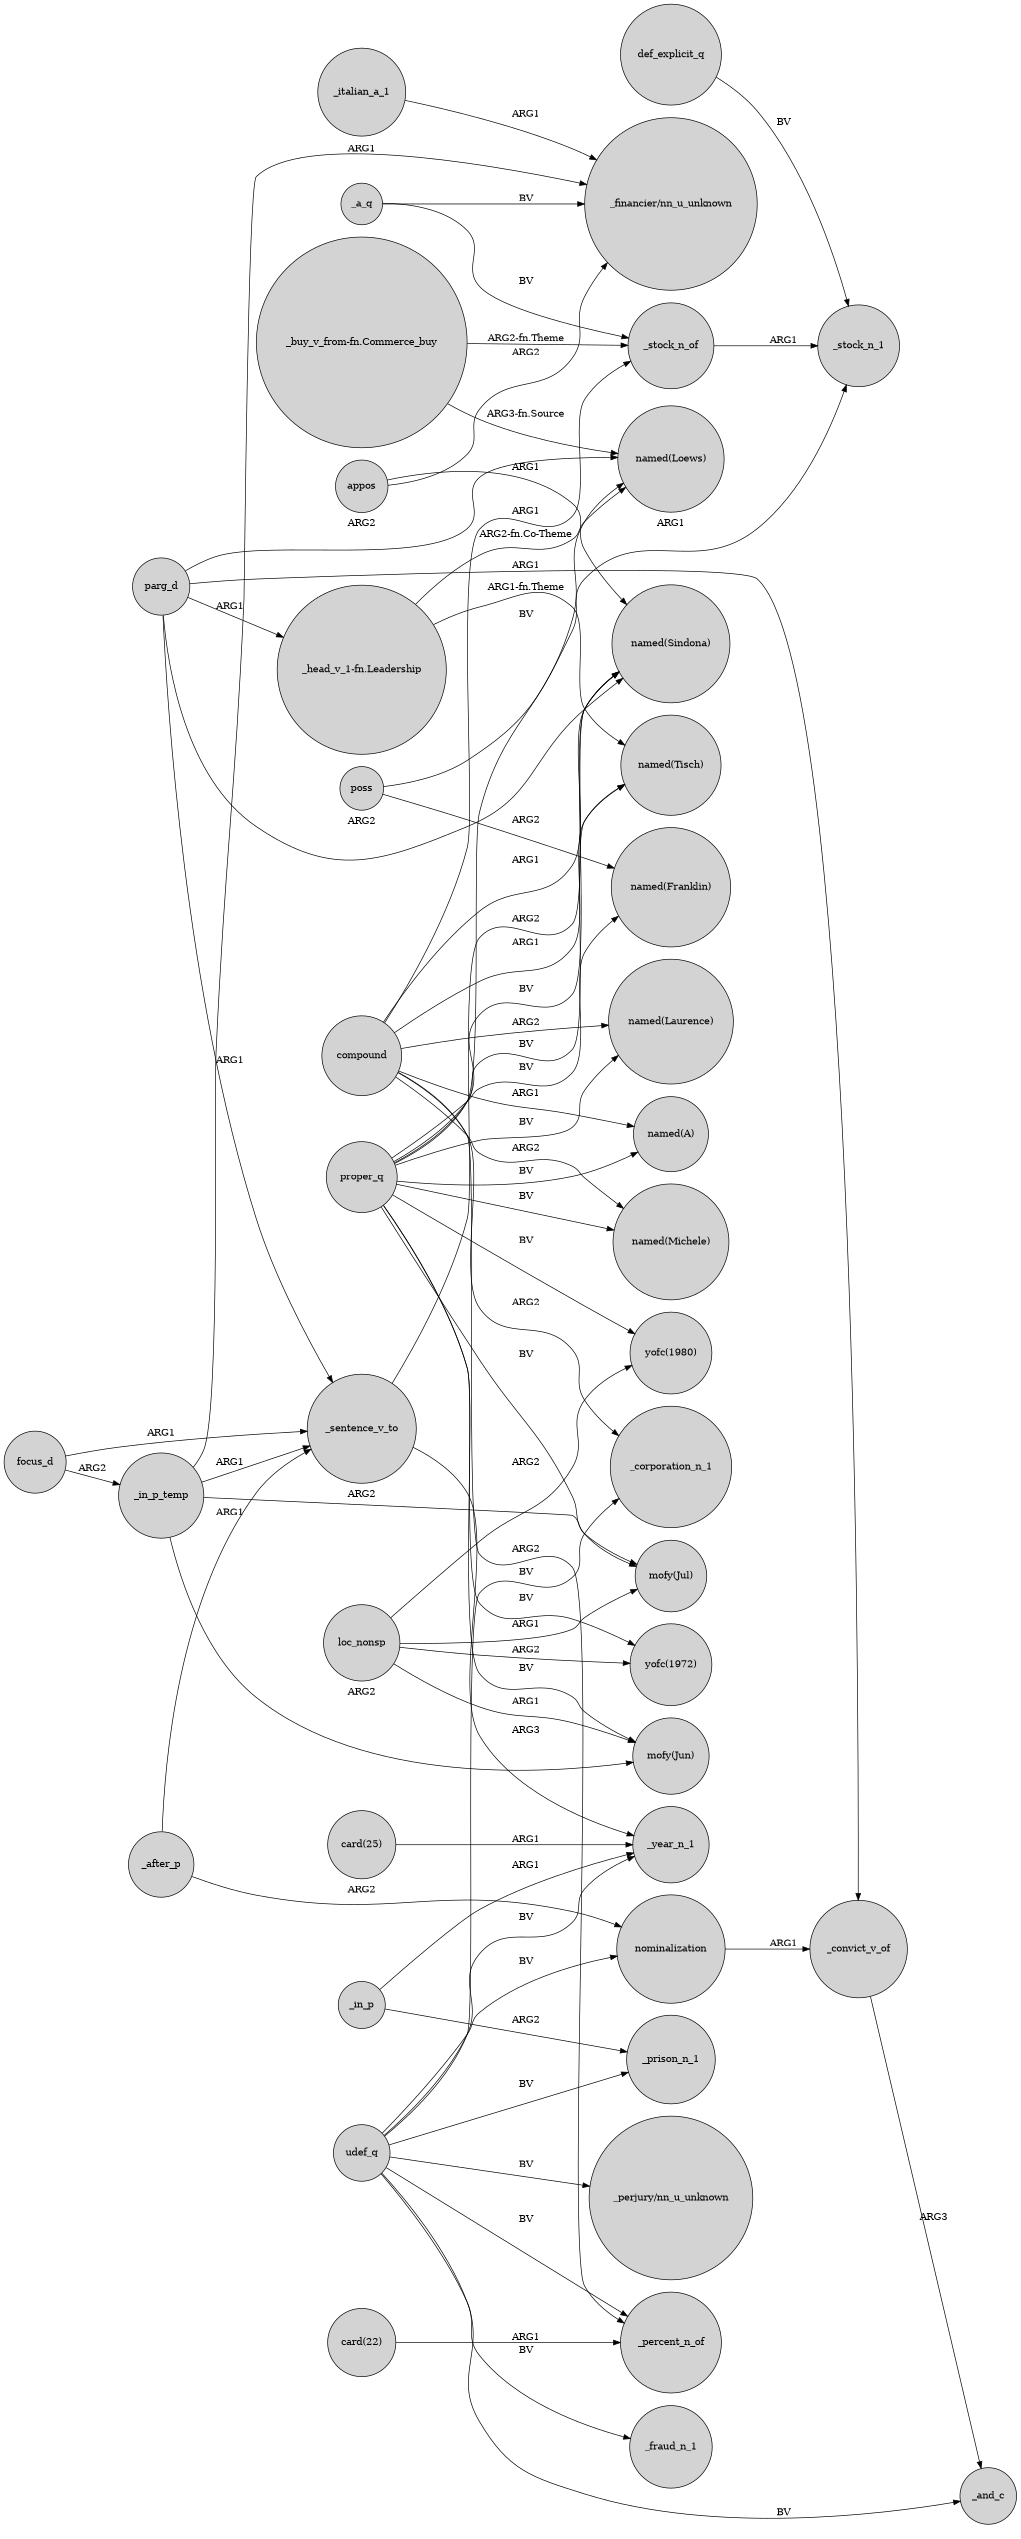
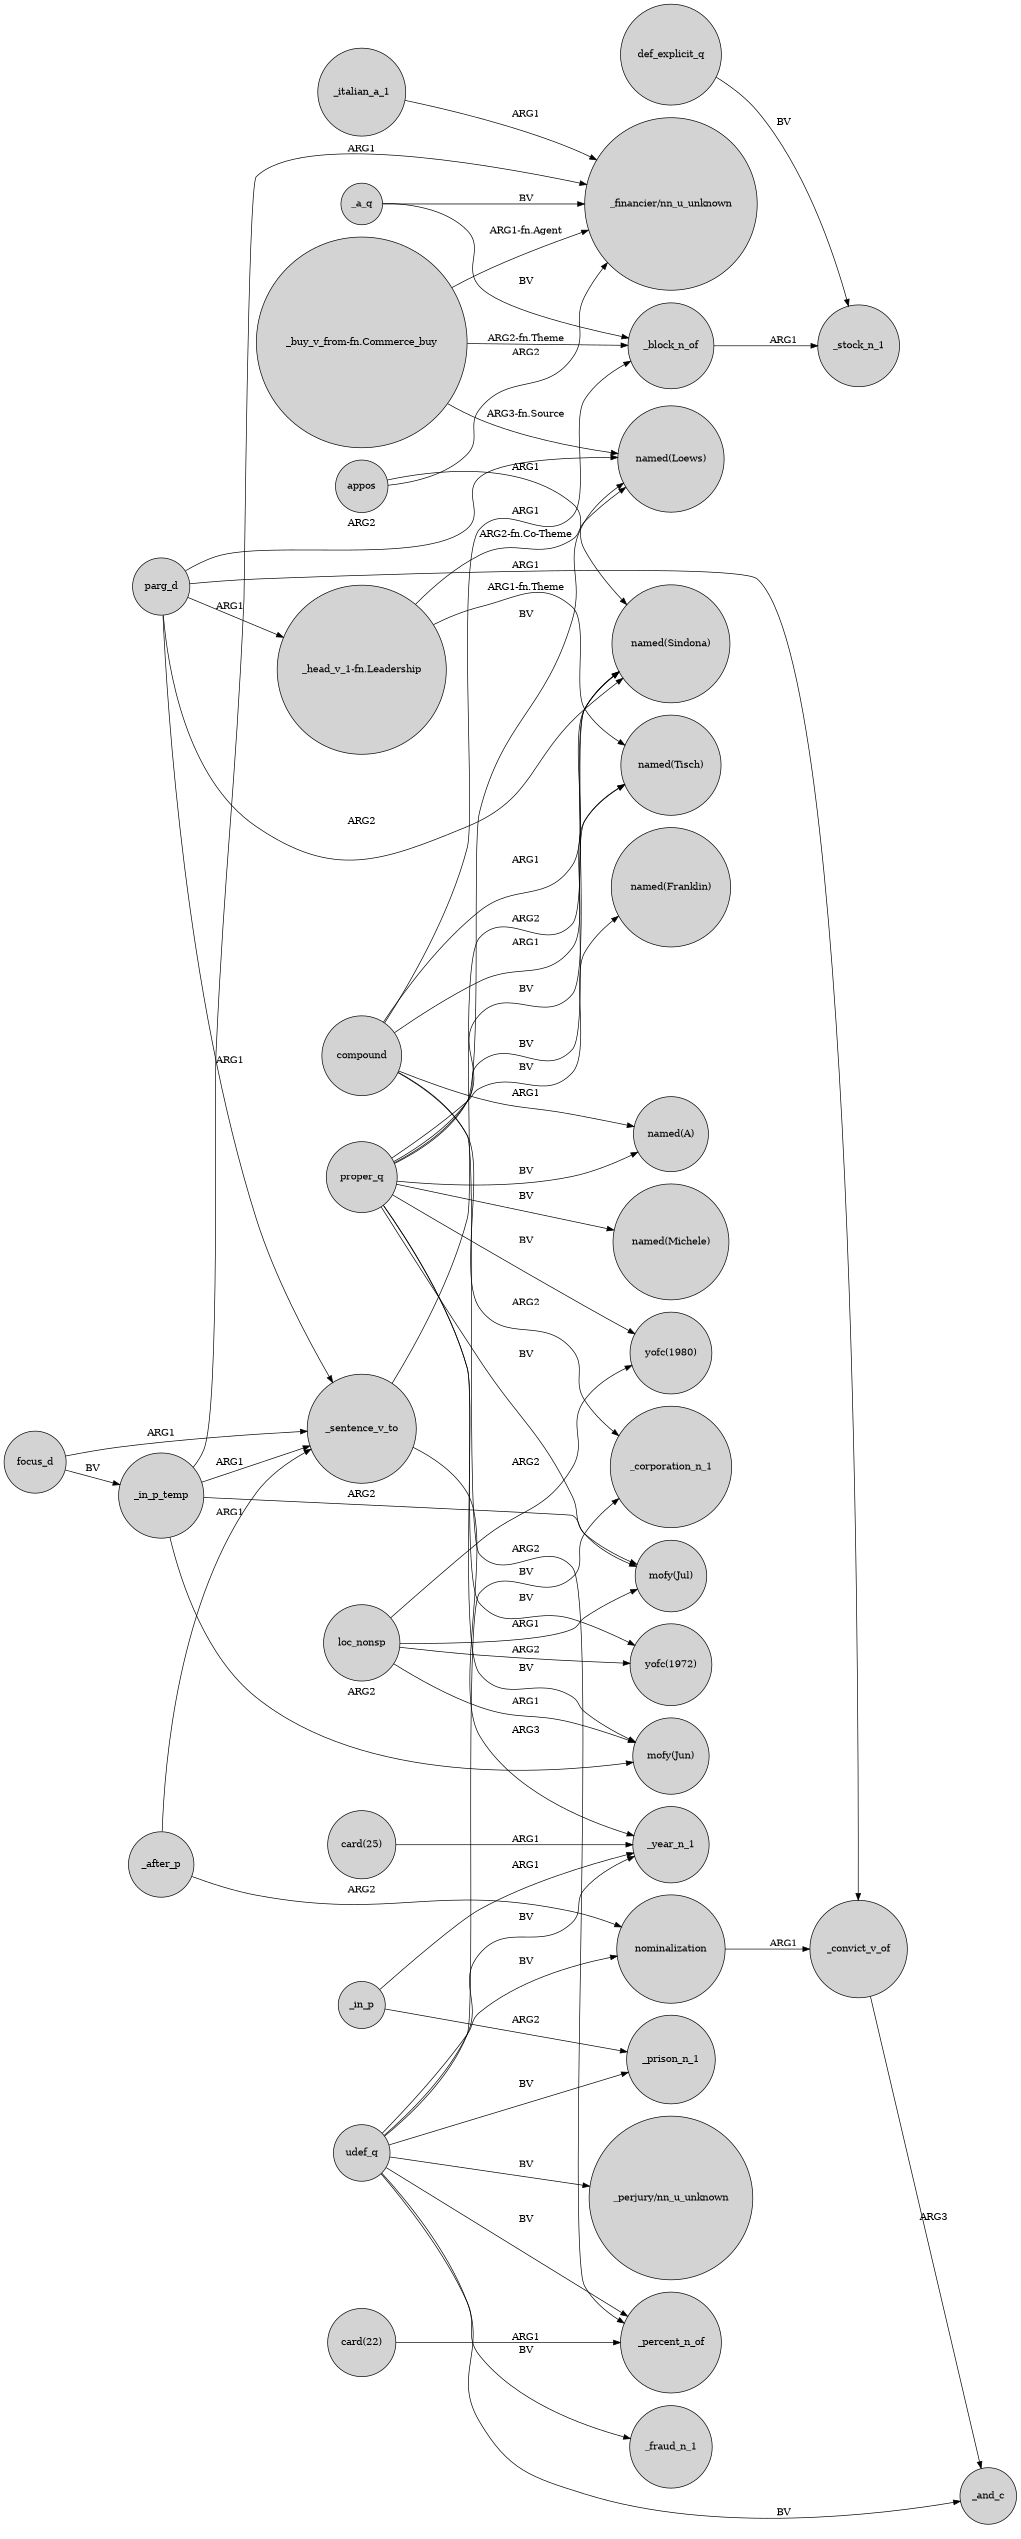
edge "_buy_v_from-fn.Commerce_buy" -> "_financier/nn_u_unknown": added, label "ARG1-fn.Agent"
node "_stock_n_of": label "_stock_n_of" -> "_block_n_of"
node "poss": removed
node "named(Laurence)": removed
edge "compound" -> "named(Michele)": removed, label "ARG2"
edge "focus_d" -> "_in_p_temp": label "ARG2" -> "BV"
